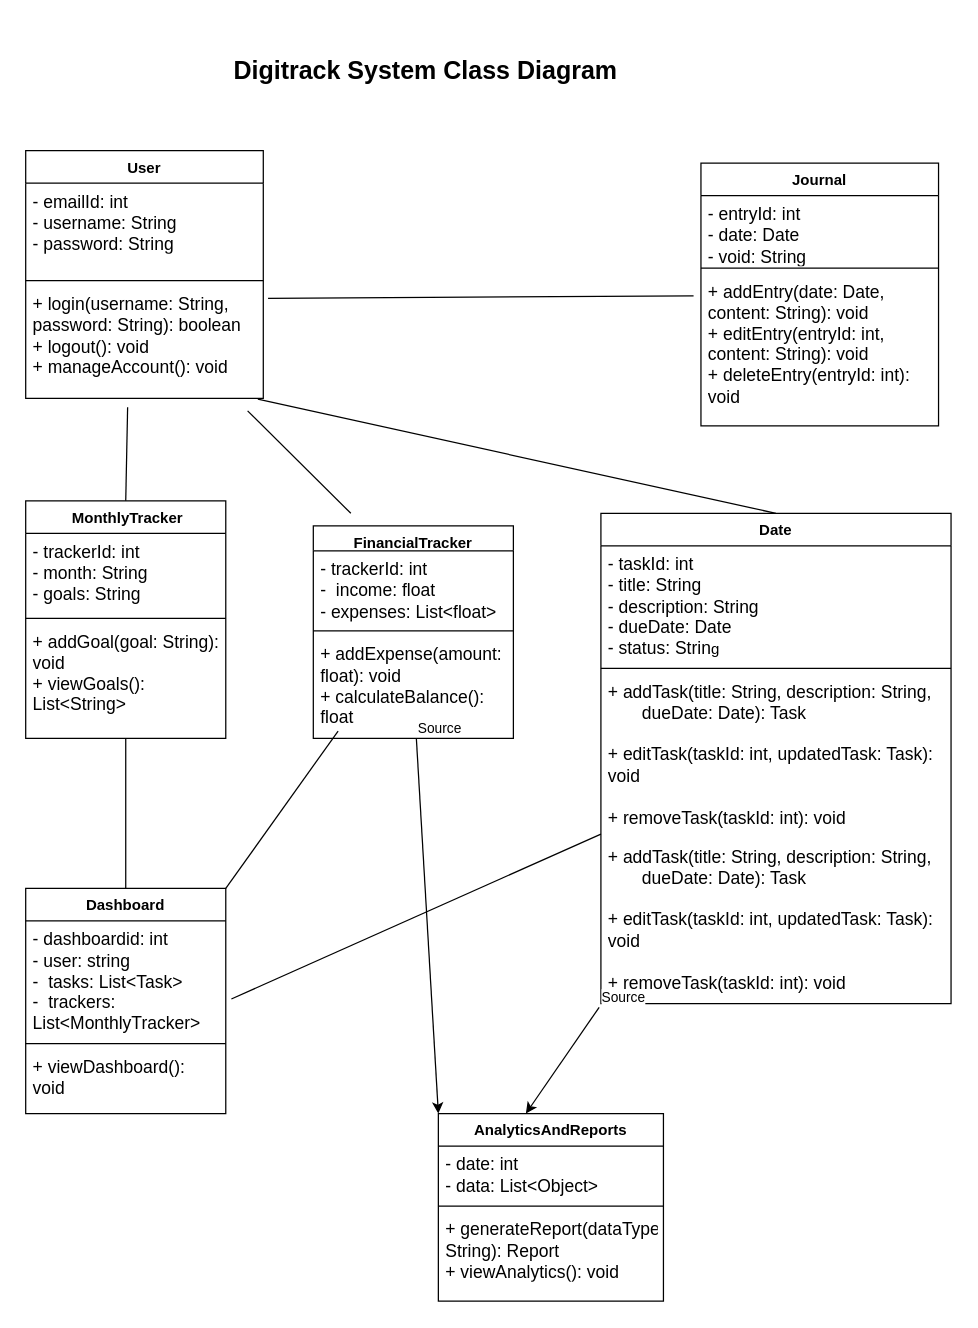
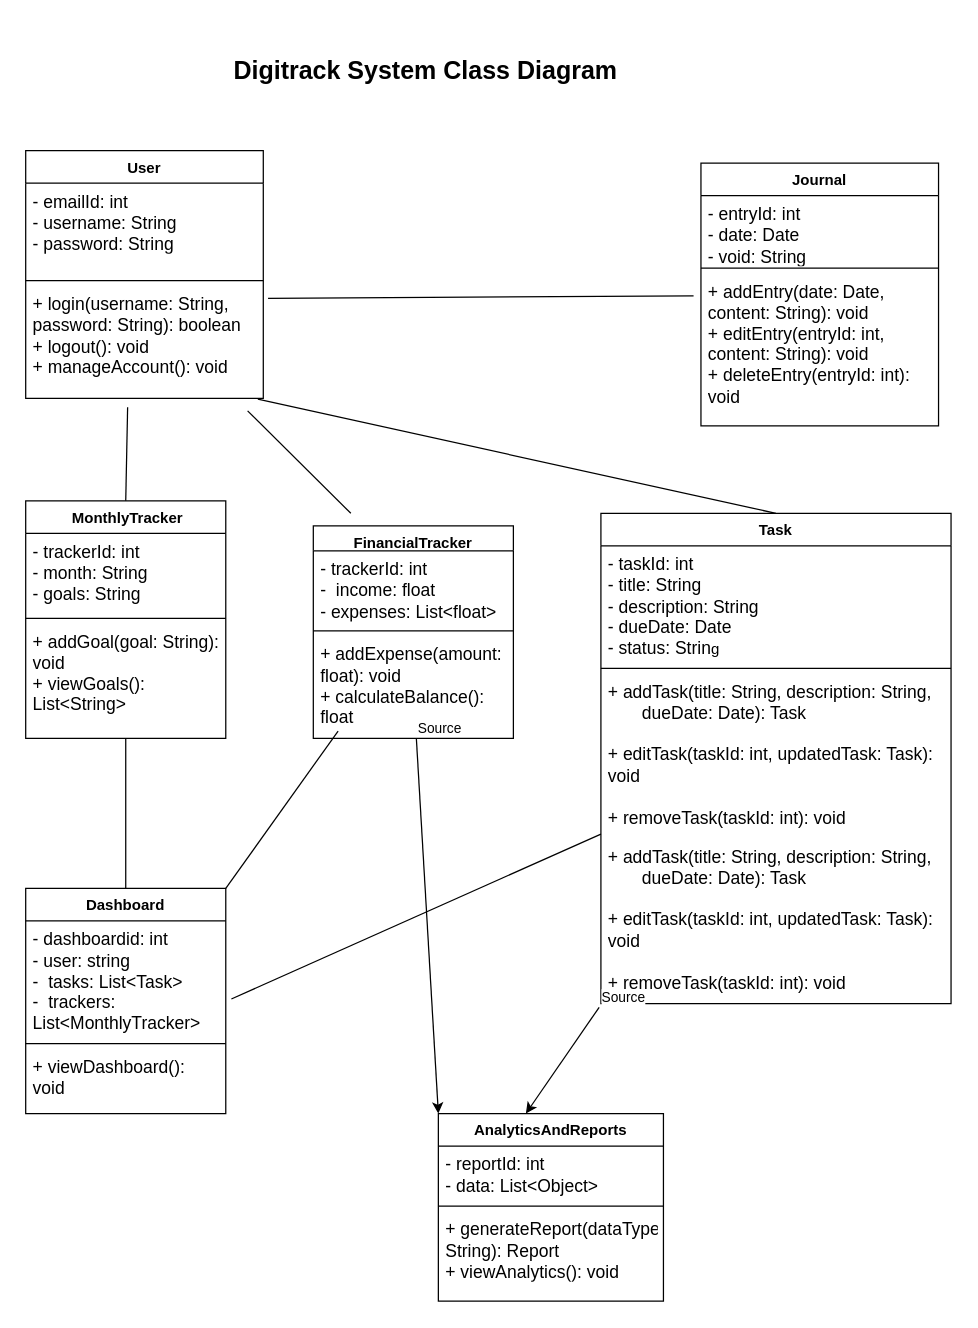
node "Date": label "Date" -> "Task"
node "- date: int - data: List<Object>": label "- date: int - data: List<Object>" -> "- reportId: int - data: List<Object>"
